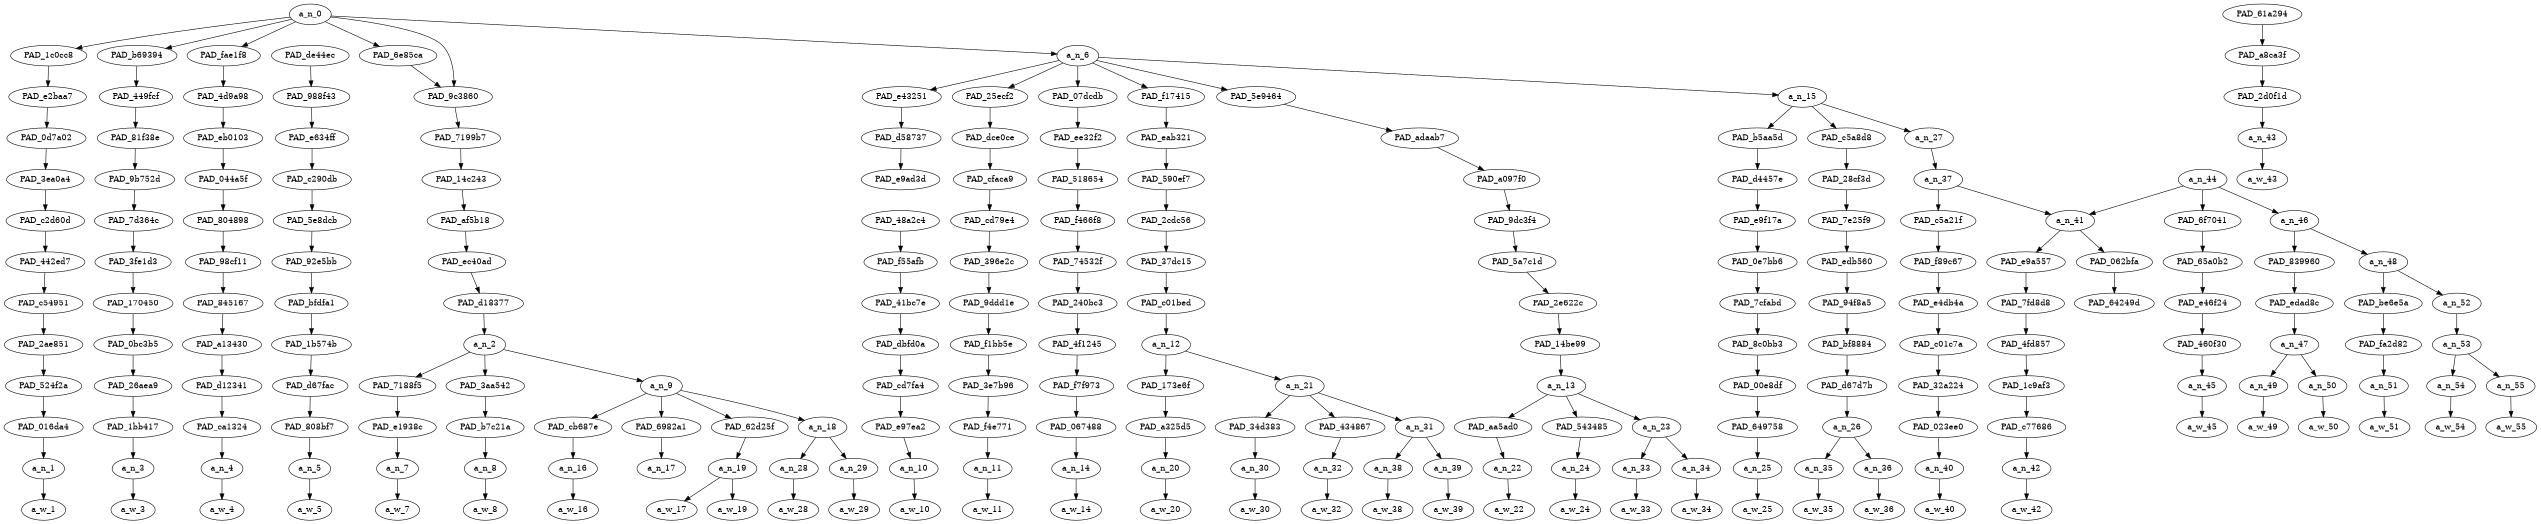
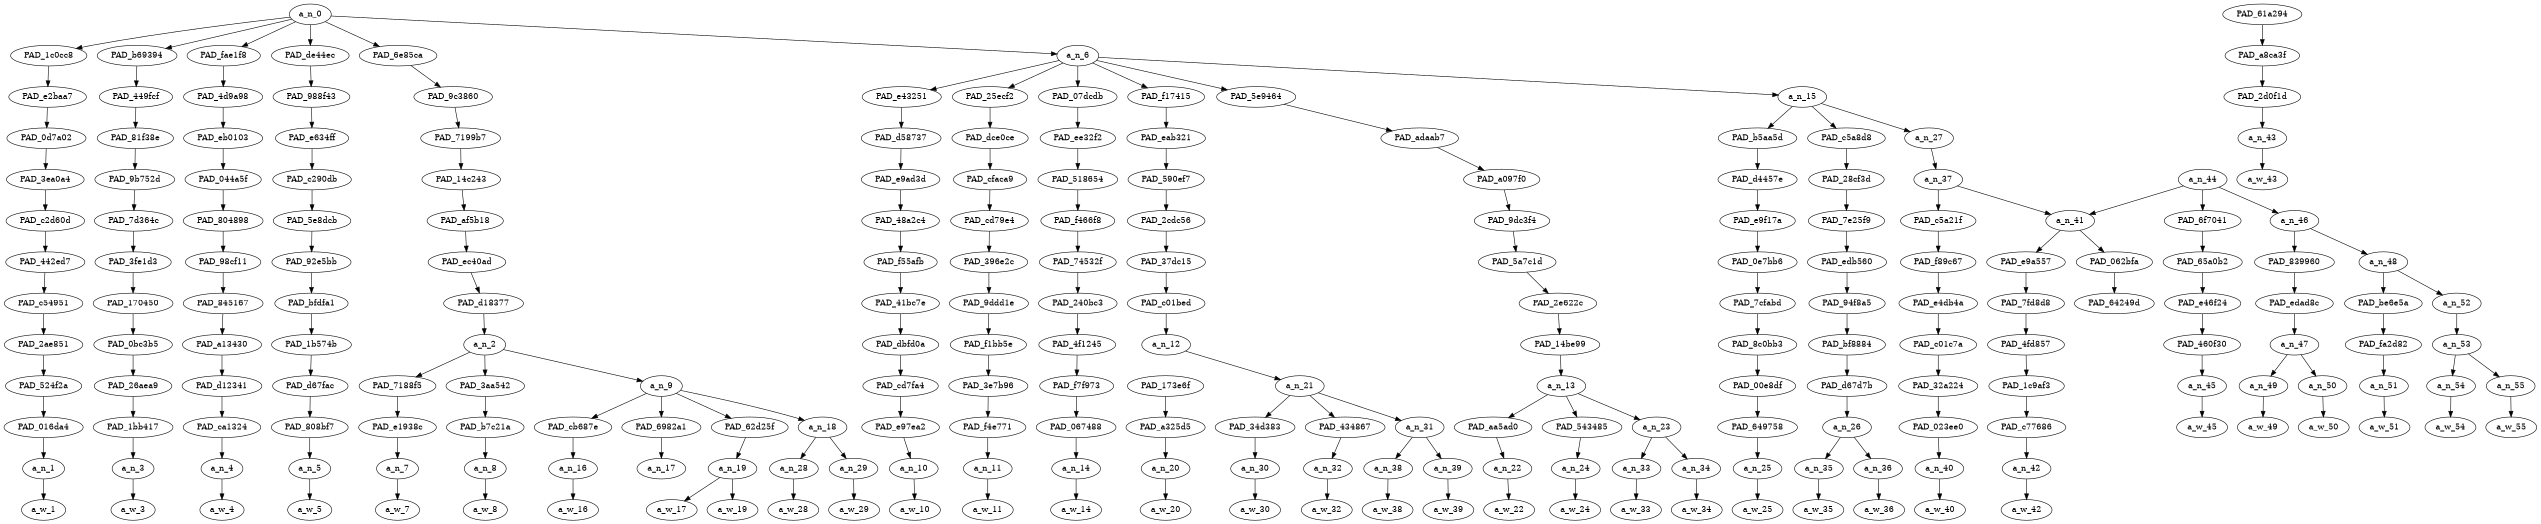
edge "a_n_0" -> "PAD_9c3860": now "a_n_0" -> "PAD_de44ec"
edge "PAD_e9ad3d" -> "PAD_48a2c4": added
edge "a_n_12" -> "PAD_173e6f": removed
